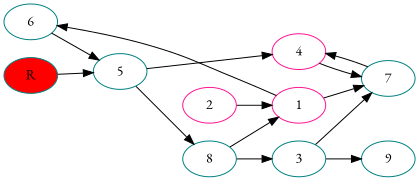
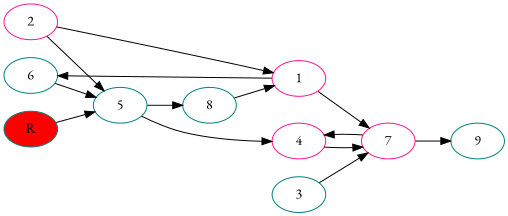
edge "2" -> "5": added
node "7": color teal -> deeppink
edge "8" -> "3": removed
edge "3" -> "9": now "7" -> "9"
